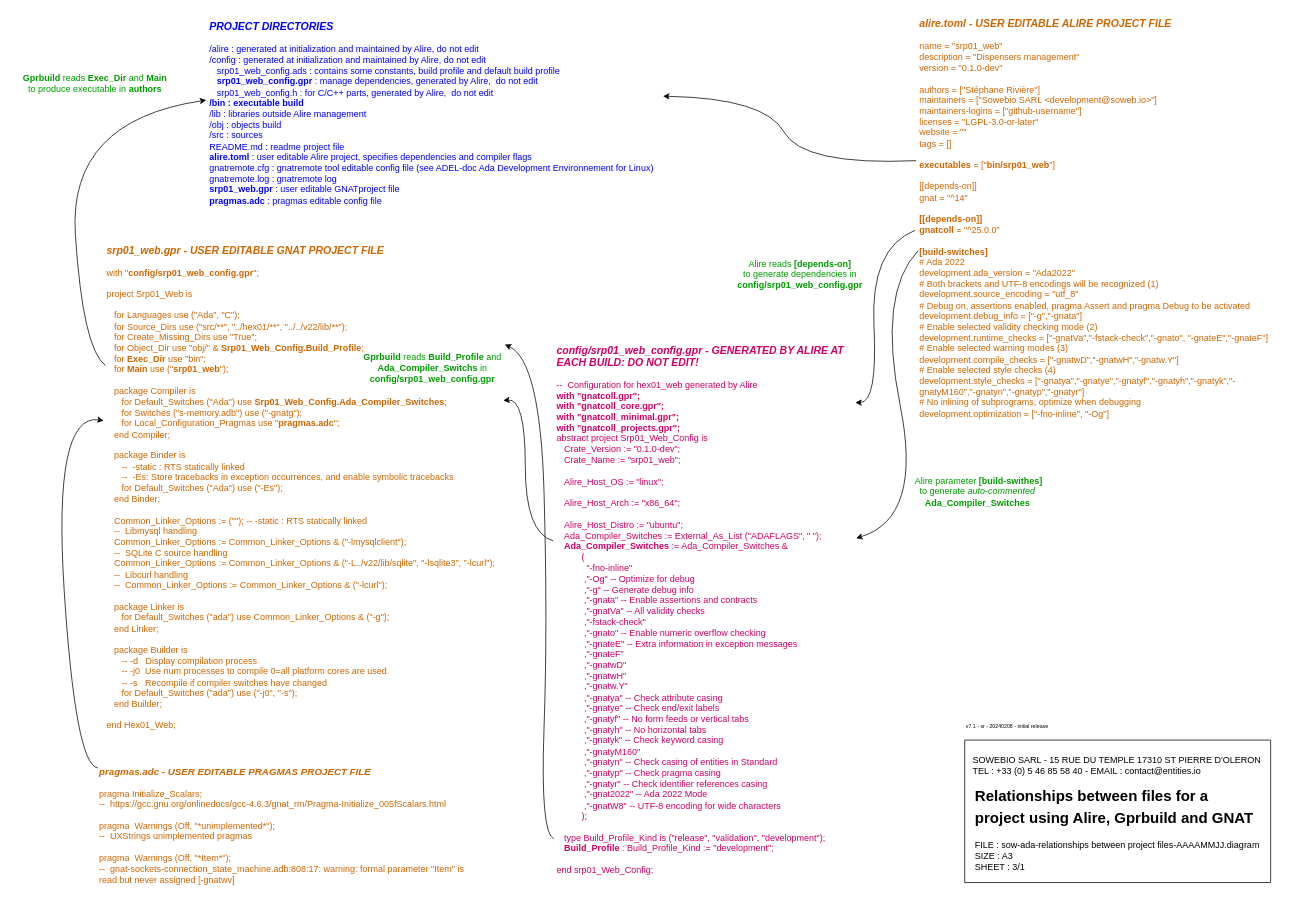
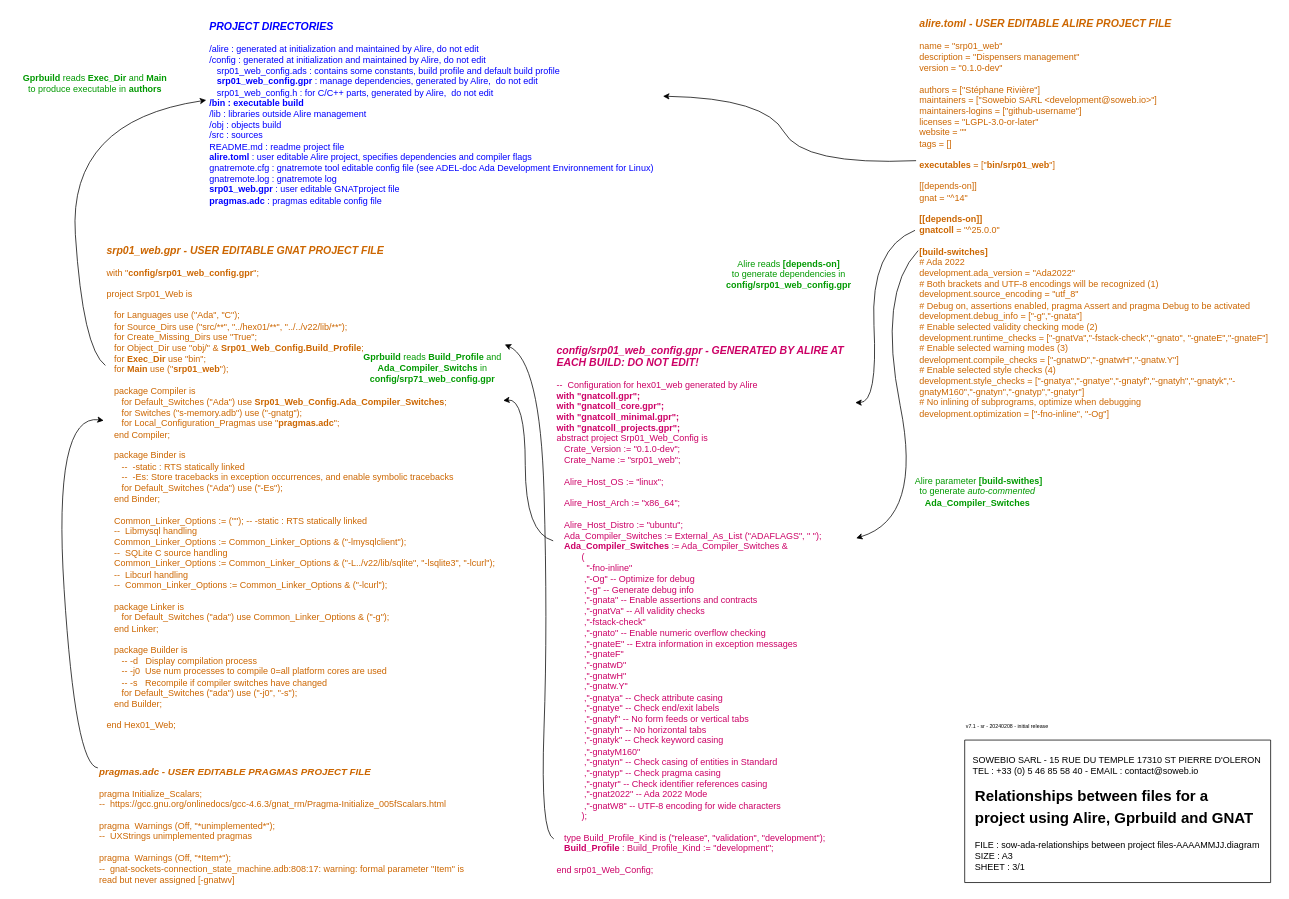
node "Alire reads [depends-on] to generate dependencies in config/srp01_web_config.gpr": moved (800, 274) -> (789, 274)
node "Gprbuild reads Build_Profile and Ada_Compiler_Switchs in config/srp01_web_config.gpr": label "Gprbuild reads Build_Profile and Ada_Compiler_Switchs in config/srp01_web_config.gpr" -> "Gprbuild reads Build_Profile and Ada_Compiler_Switchs in config/srp71_web_config.gpr"
node "SOWEBIO SARL - 15 RUE DU TEMPLE 17310 ST PIERRE D'OLERON TEL : +33 (0) 5 46 85 58 40 - EMAIL : contact@entities.io": label "SOWEBIO SARL - 15 RUE DU TEMPLE 17310 ST PIERRE D'OLERON TEL : +33 (0) 5 46 85 58 40 - EMAIL : contact@entities.io" -> "SOWEBIO SARL - 15 RUE DU TEMPLE 17310 ST PIERRE D'OLERON TEL : +33 (0) 5 46 85 58 40 - EMAIL : contact@soweb.io"
